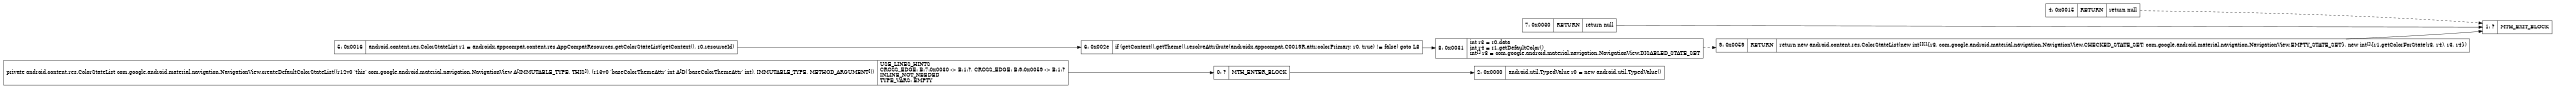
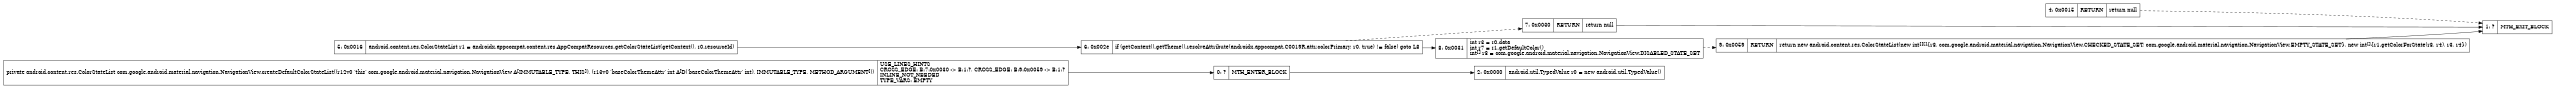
edge "6: 0x002e" -> "7: 0x0030": added
node "8: 0x0031": text "int r4 = r1.getDefaultColor()" -> "int r7 = r1.getDefaultColor()"
